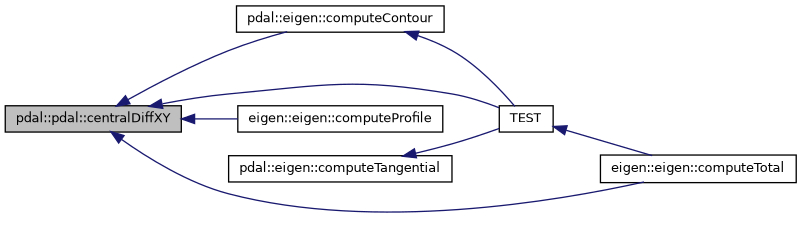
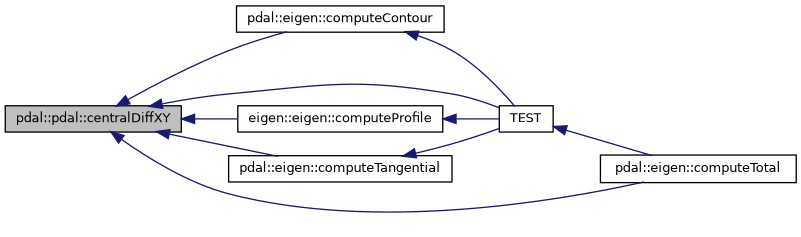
edge "TEST" -> "eigen::eigen::computeProfile": added
edge "pdal::eigen::computeTangential" -> "pdal::pdal::centralDiffXY": added
node "eigen::eigen::computeTotal": label "eigen::eigen::computeTotal" -> "pdal::eigen::computeTotal"
